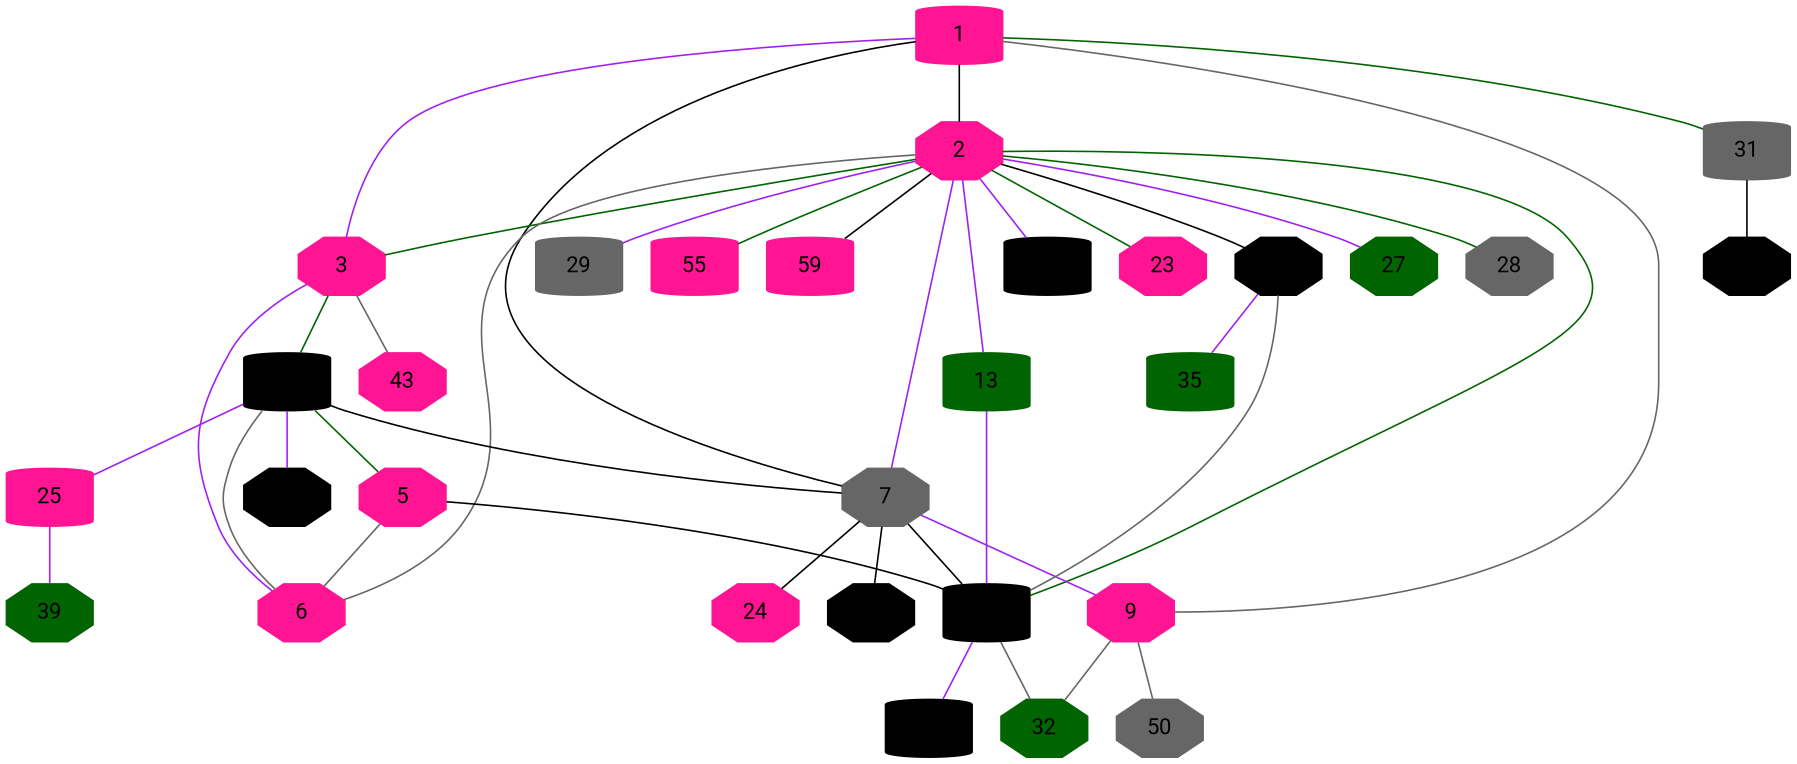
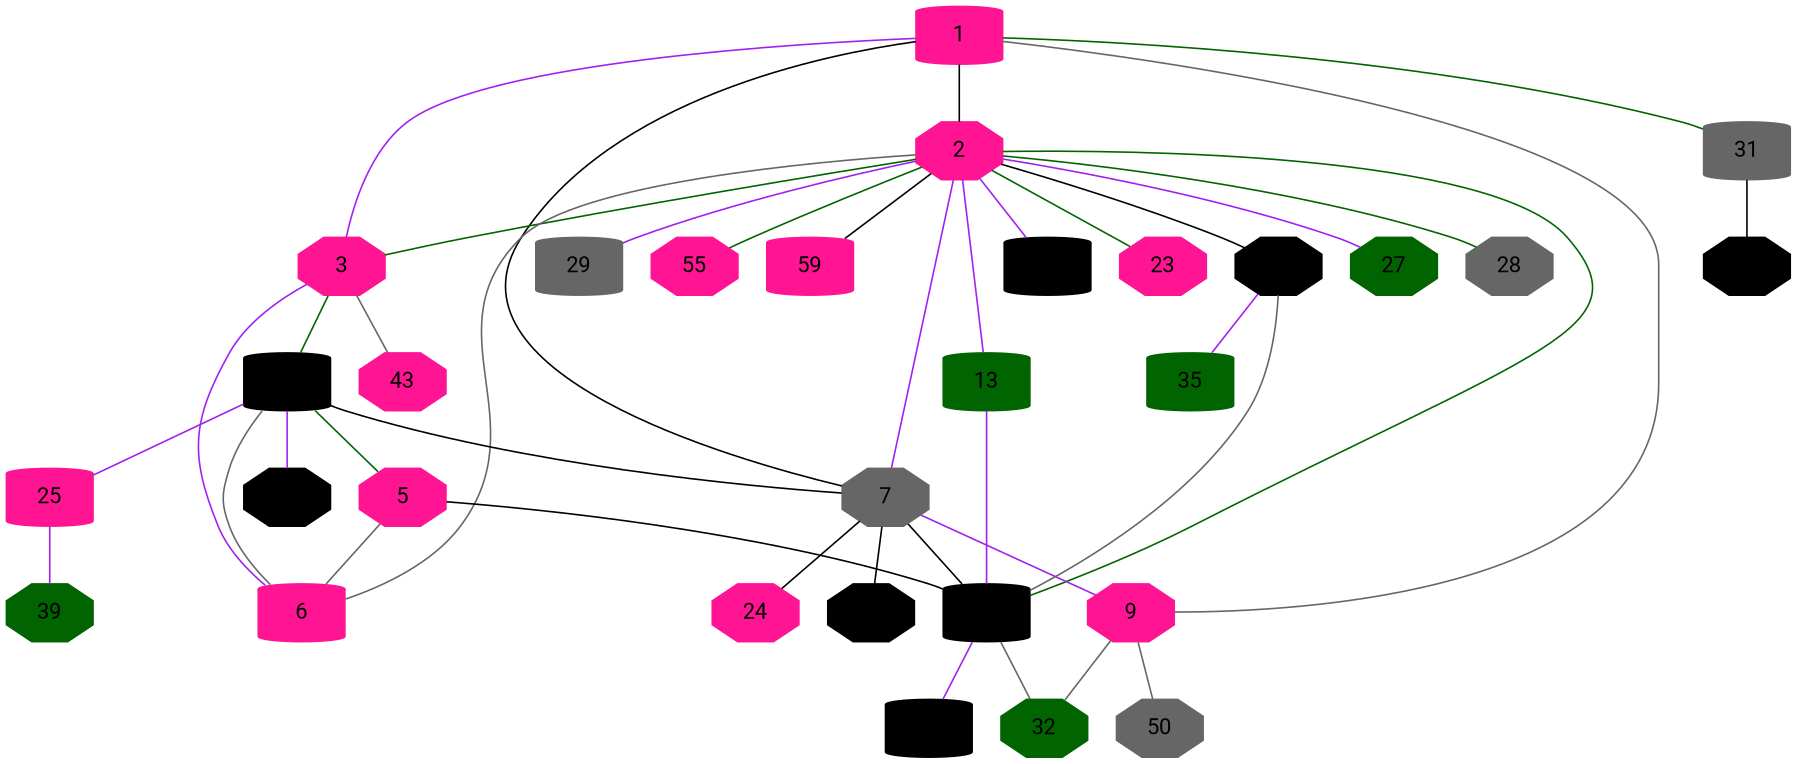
node "55": shape cylinder -> octagon
node "6": shape octagon -> cylinder
